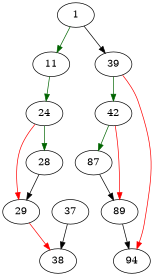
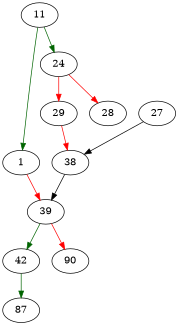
edge "1" -> "11": reversed
edge "1" -> "39": color black -> red
edge "24" -> "28": color darkgreen -> red
edge "28" -> "29": removed
edge "38" -> "39": added
node "37": label "37" -> "27"
node "89": removed
node "94": label "94" -> "90"
